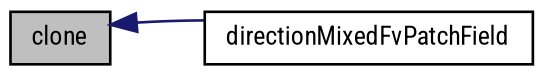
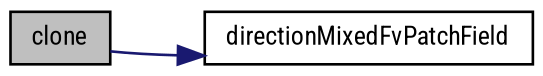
edge "directionMixedFvPatchField" -> "clone": reversed
